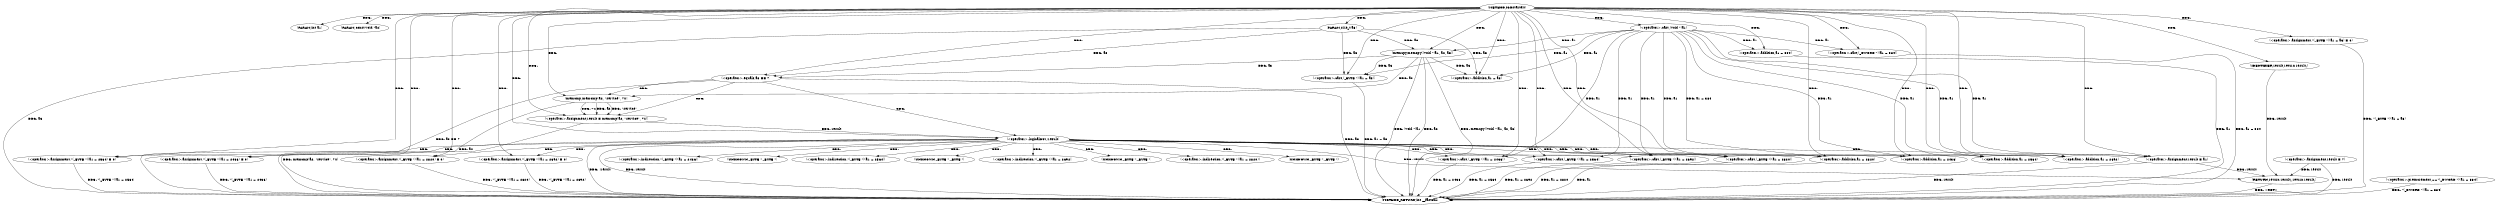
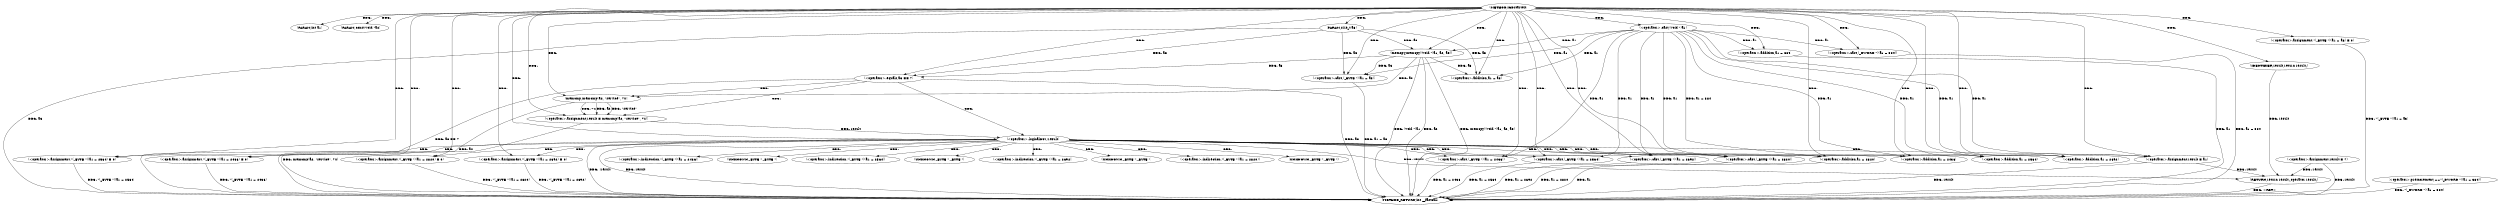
node "(RETURN,return result;,return result;)": label "(RETURN,return result;,return result;)" -> "(RETURN,return result;,operator result;)"
